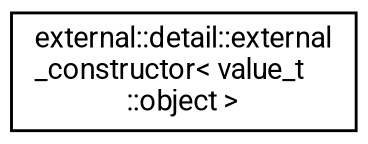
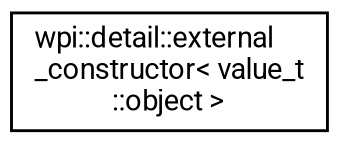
node "external::detail::external _constructor< value_t ::object >": label "external::detail::external _constructor< value_t ::object >" -> "wpi::detail::external _constructor< value_t ::object >"
